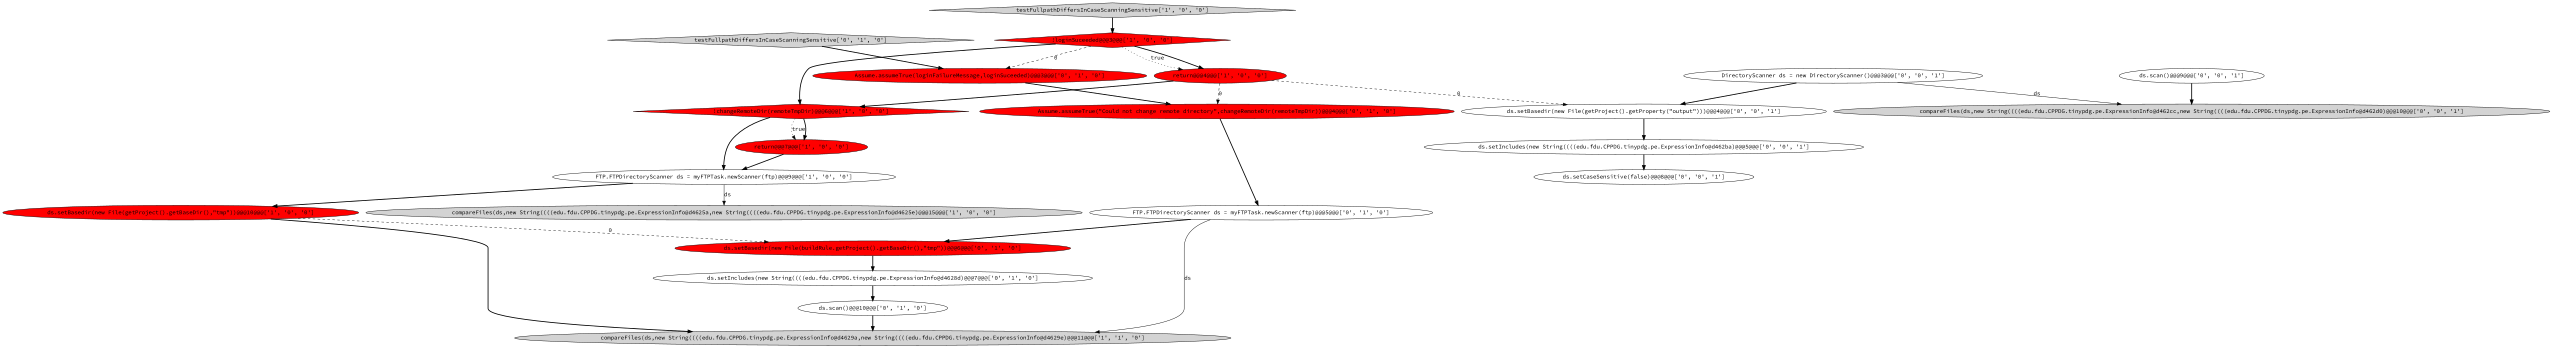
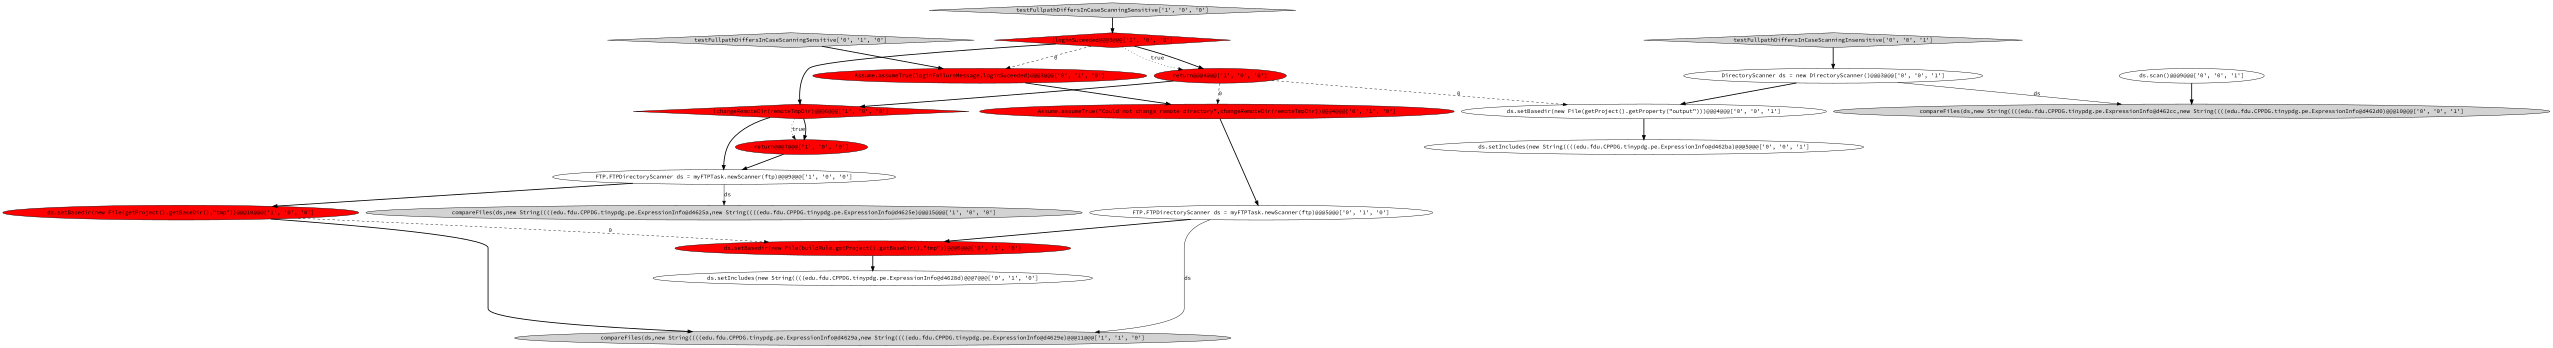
node "testFullpathDiffersInCaseScanningInsensitive['0', '0', '1']": added
node "ds.setCaseSensitive(false)@@@8@@@['0', '0', '1']": removed
node "ds.scan()@@@10@@@['0', '1', '0']": removed
